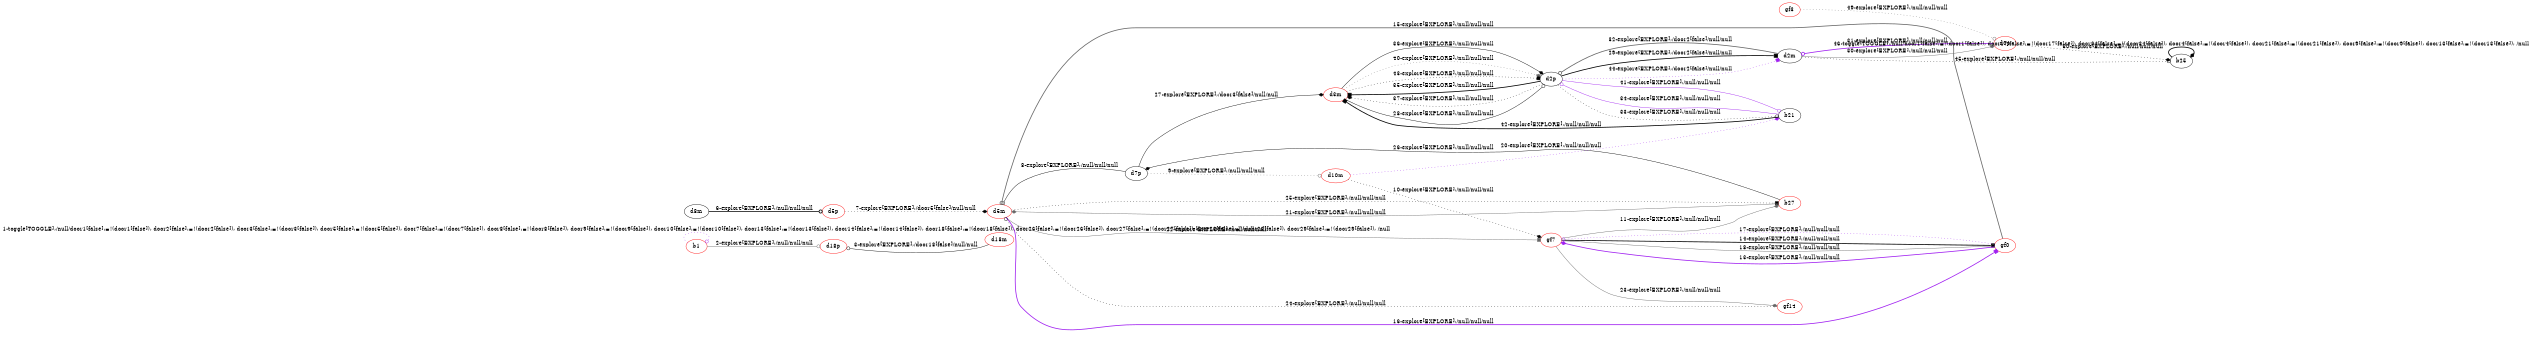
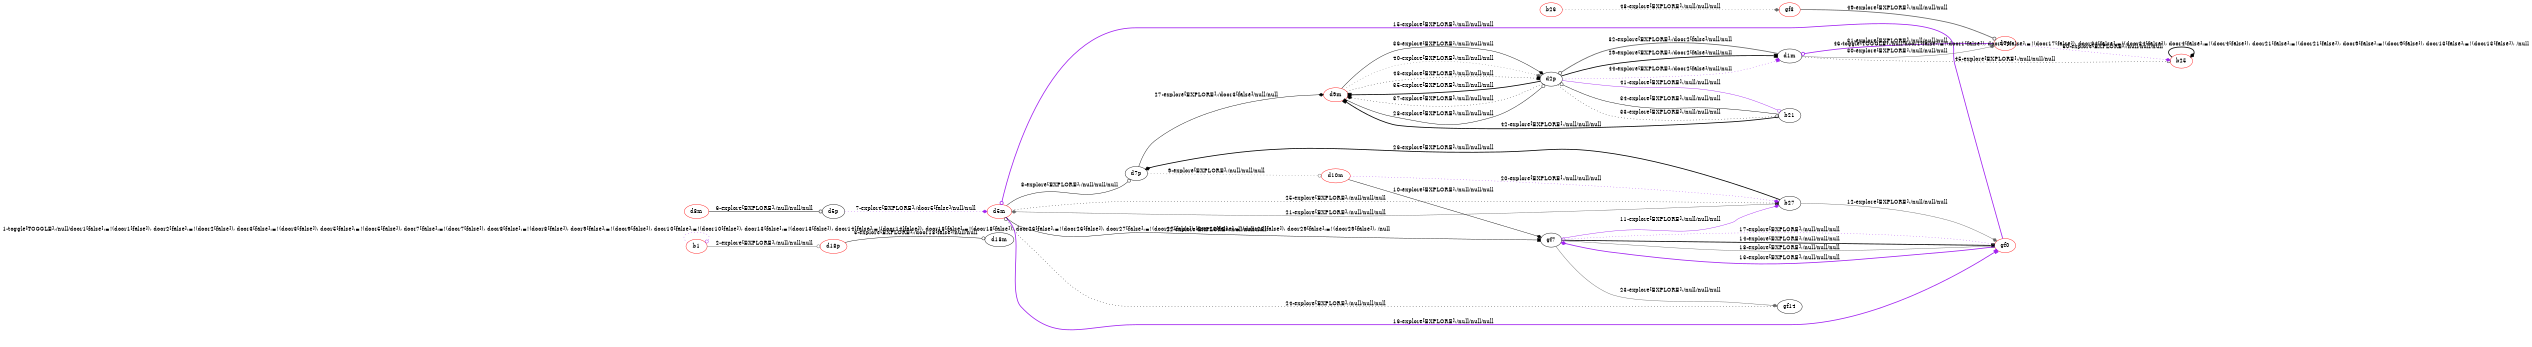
node "b26": added
edge "gf3" -> "d0p": style dotted -> bold
edge "gf0" -> "d5m": color gray40 -> purple
edge "d0p" -> "b25": color black -> purple
node "d2m": label "d2m" -> "d1m"
node "b25": color black -> red
node "d3m": label "d3m" -> "d9m"
edge "b21" -> "d2p": color purple -> black
edge "b27" -> "d7p": style solid -> bold
edge "d10m" -> "b21": now "d10m" -> "b27"
edge "d7p" -> "d5m": reversed
node "b27": color red -> black
edge "d10m" -> "gf7": style dotted -> solid
edge "b27" -> "gf0": added, label "12-explore[EXPLORE];/null/null/null"
node "d8m": color black -> red
edge "d8m" -> "d5p": color black -> gray40
node "d5p": color red -> black
edge "d5p" -> "d5m": color black -> purple
edge "gf7" -> "b27": color gray40 -> purple
edge "d5m" -> "gf7": color gray40 -> black
node "d18m": color red -> black
node "gf7": color red -> black
edge "d18m" -> "d18p": reversed
node "gf14": color red -> black
